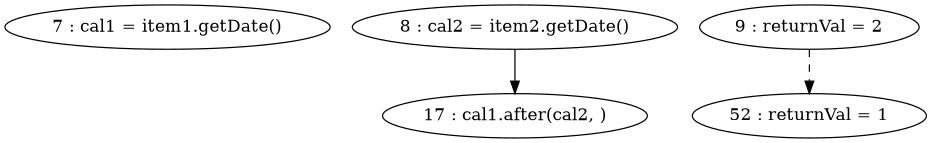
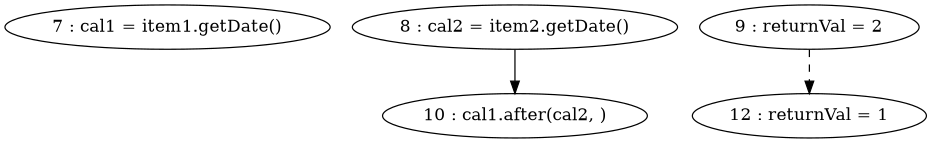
node "17 : cal1.after(cal2, )": label "17 : cal1.after(cal2, )" -> "10 : cal1.after(cal2, )"
node "52 : returnVal = 1": label "52 : returnVal = 1" -> "12 : returnVal = 1"
